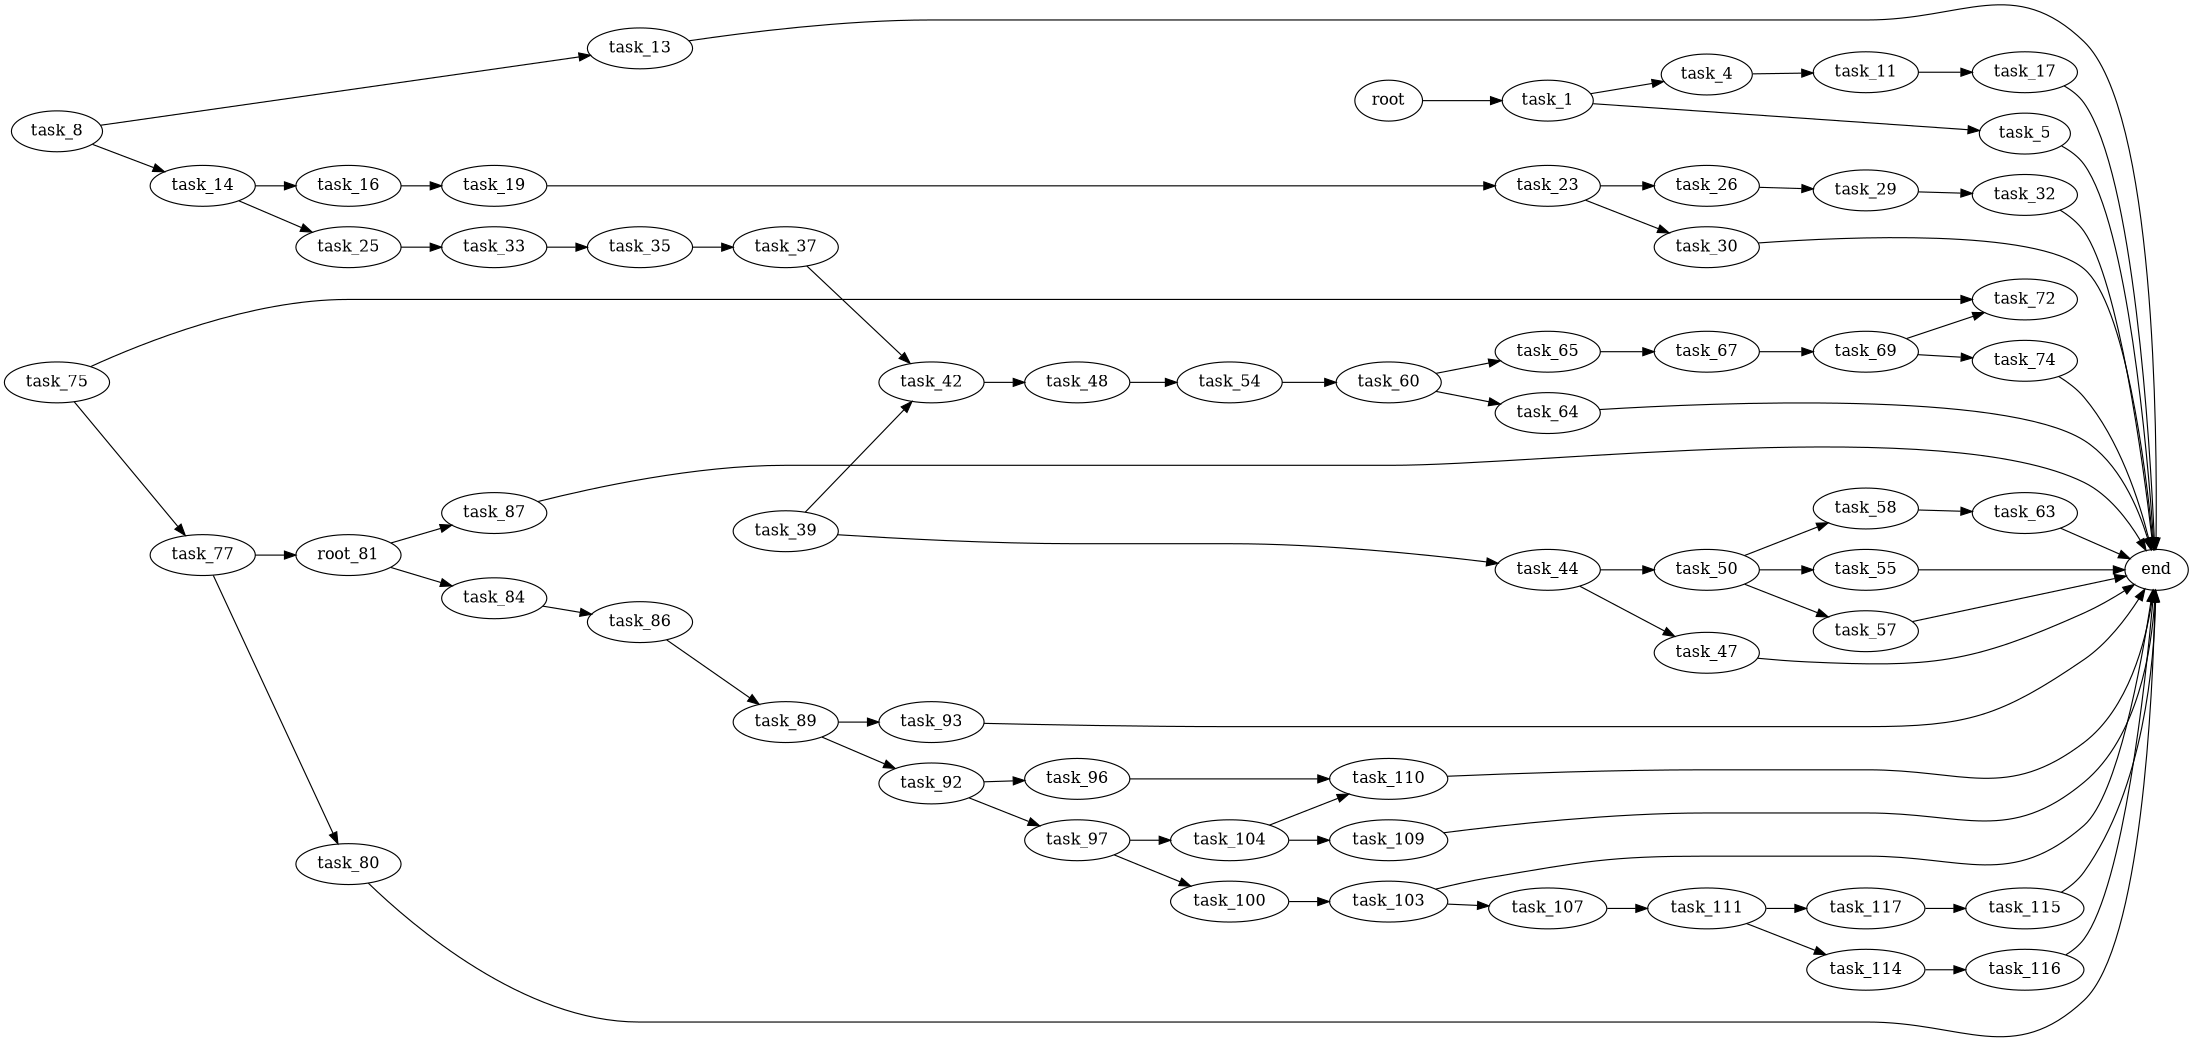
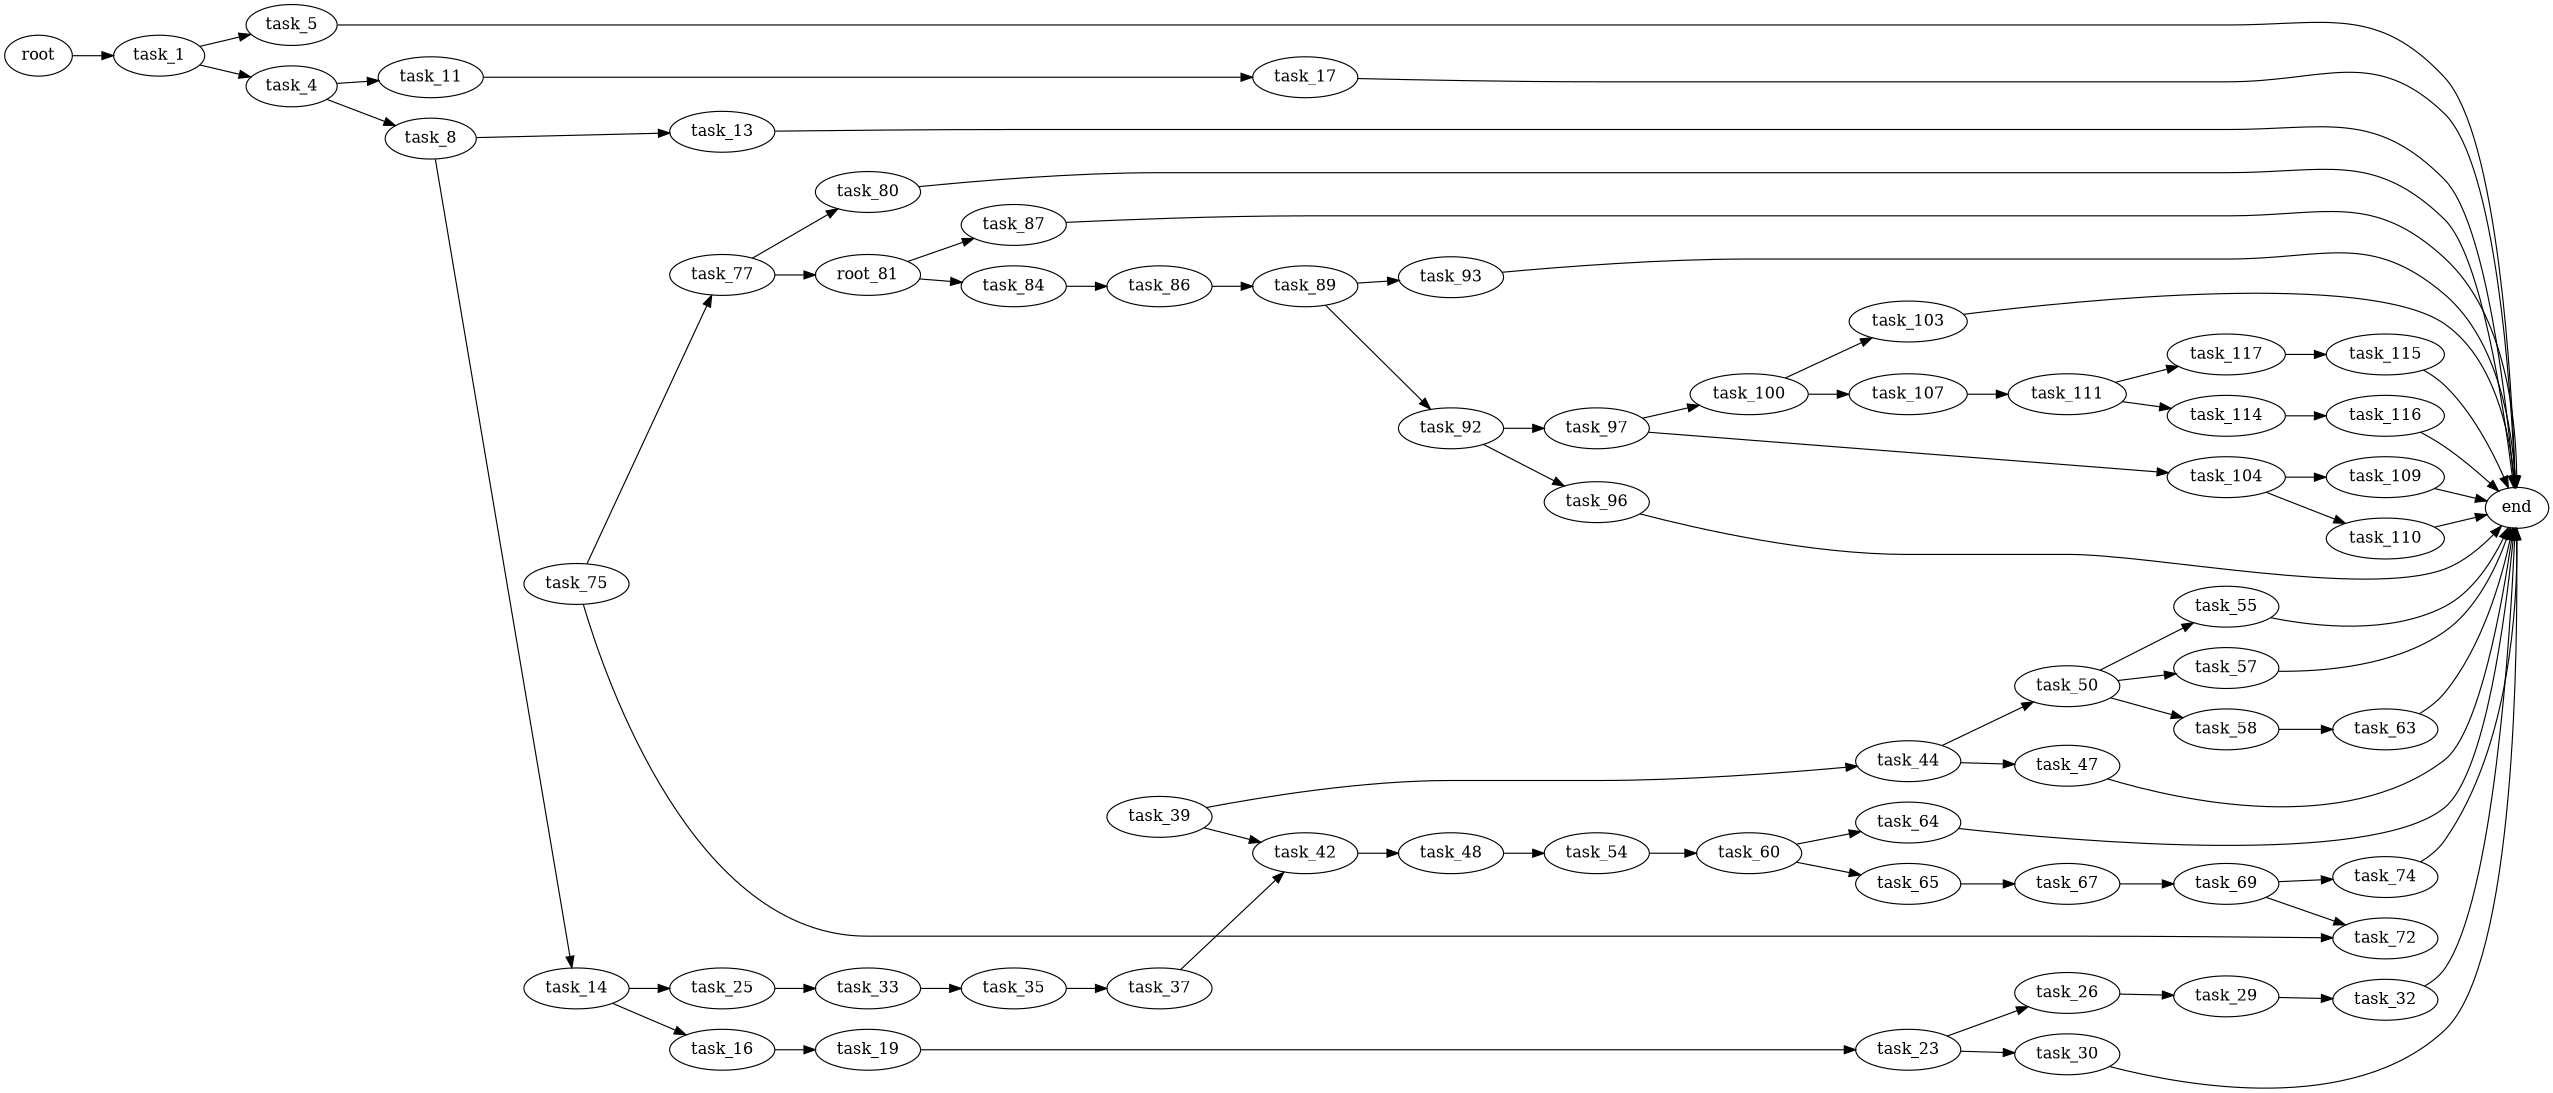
edge "task_4" -> "task_8": added
edge "task_96" -> "task_110": now "task_96" -> "end"
edge "task_103" -> "task_107": now "task_100" -> "task_107"
